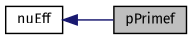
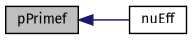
edge "pPrimef" -> "nuEff": reversed
